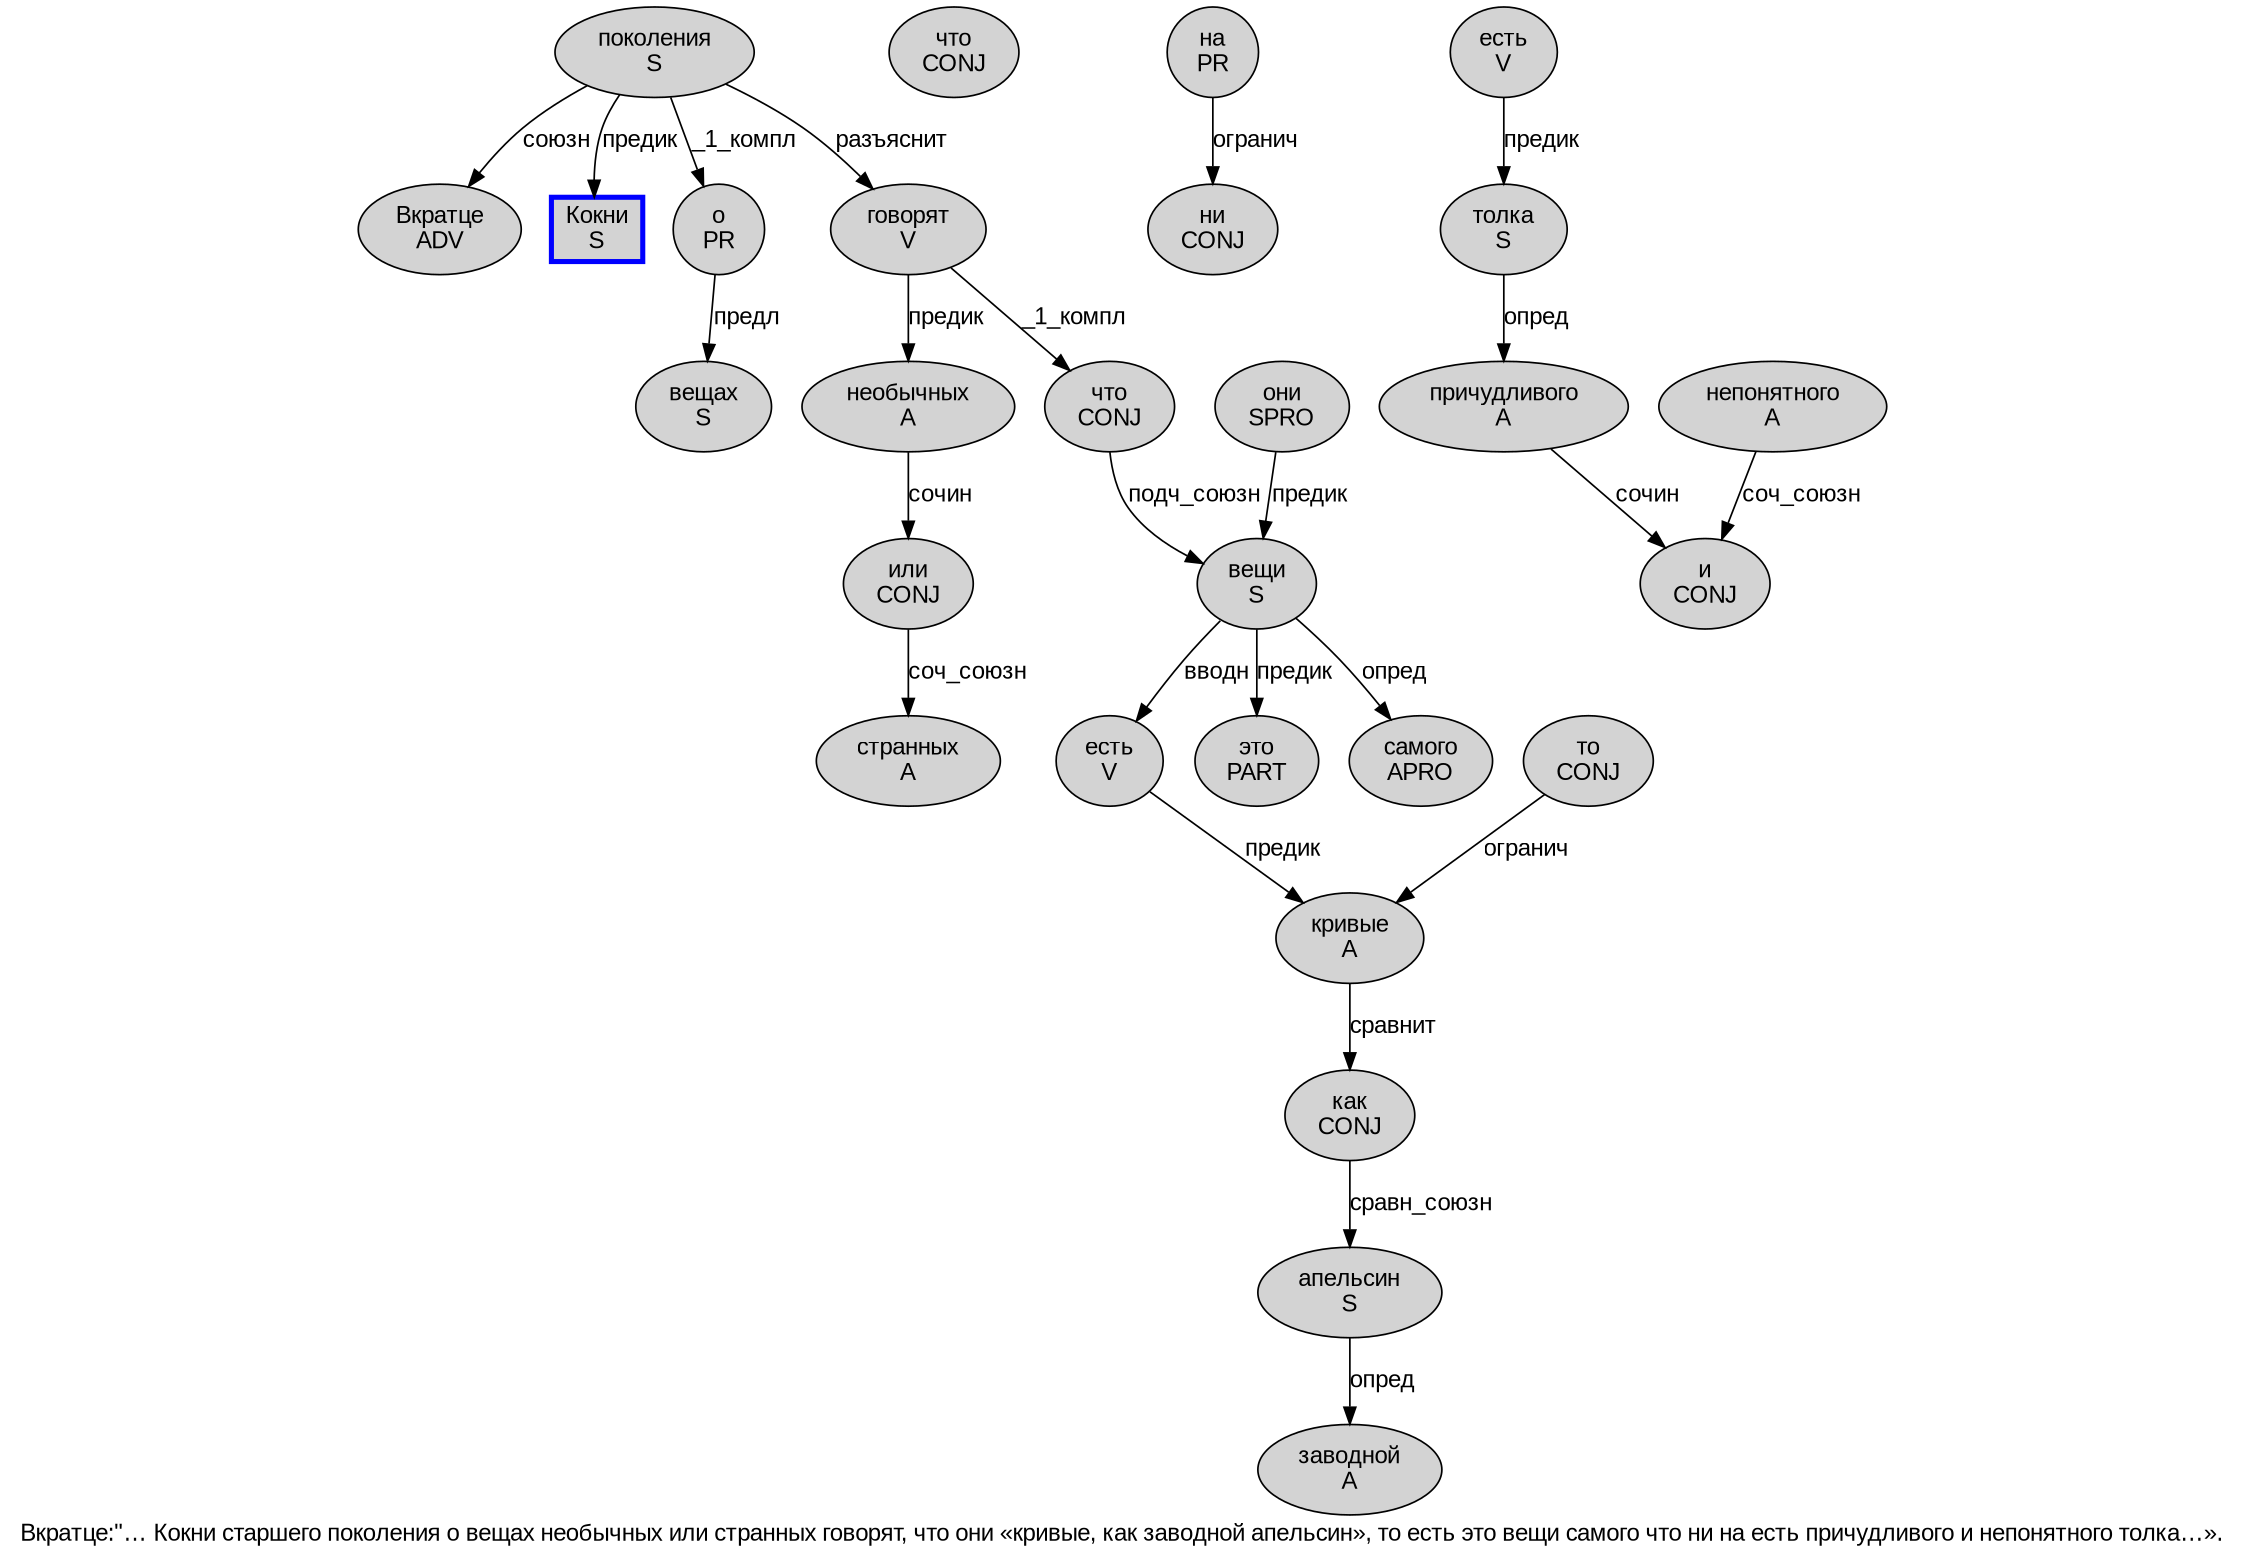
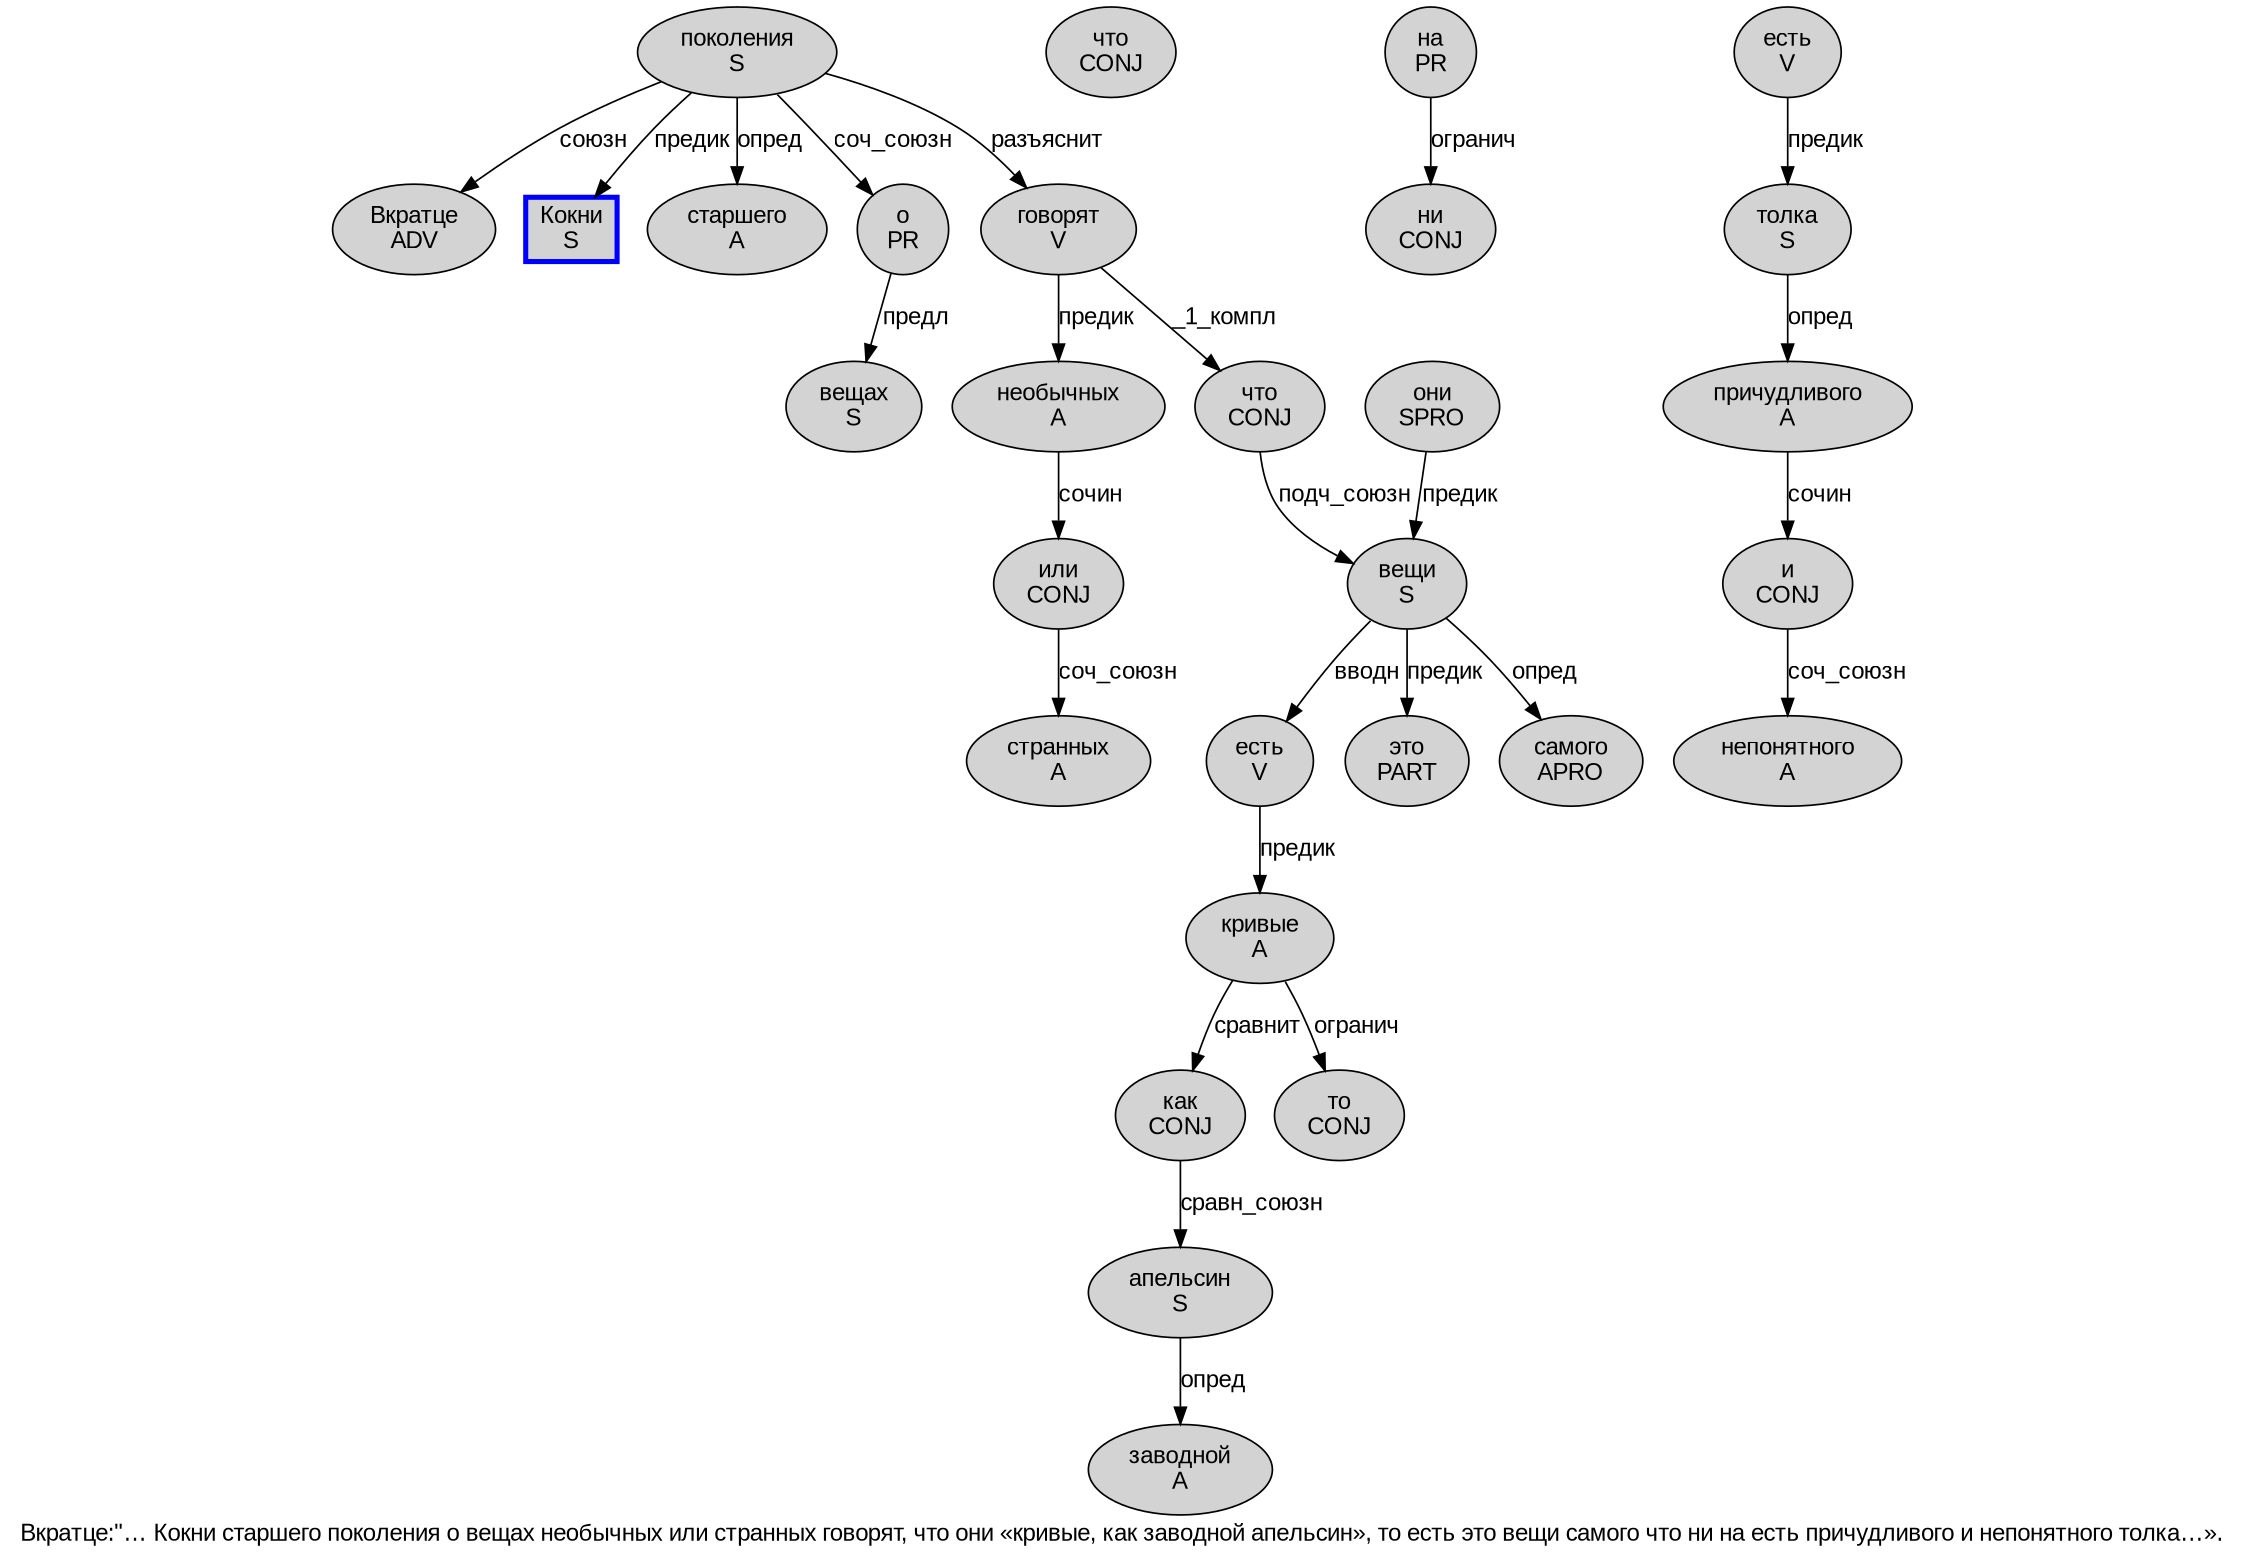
edge "поколения S" -> "о PR": label "_1_компл" -> "соч_союзн"
node "старшего A": added
edge "непонятного A" -> "и CONJ": reversed
edge "то CONJ" -> "кривые A": reversed
